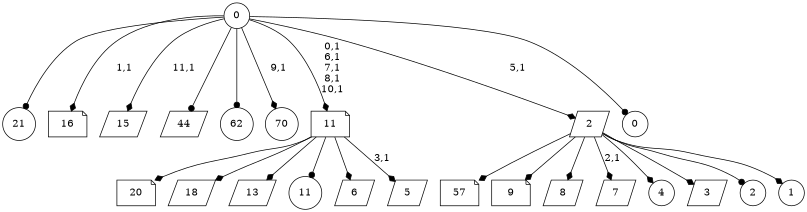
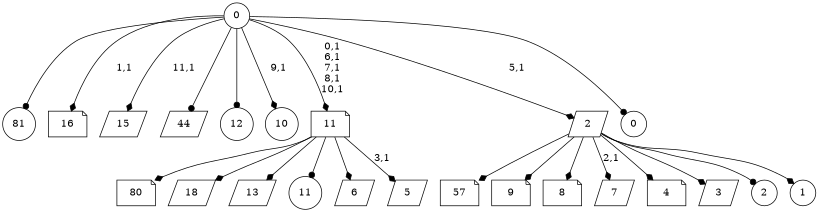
node "21": label "21" -> "81"
node "62": label "62" -> "12"
node "70": label "70" -> "10"
node "20": label "20" -> "80"
node "8": shape parallelogram -> note
node "4": shape circle -> note
